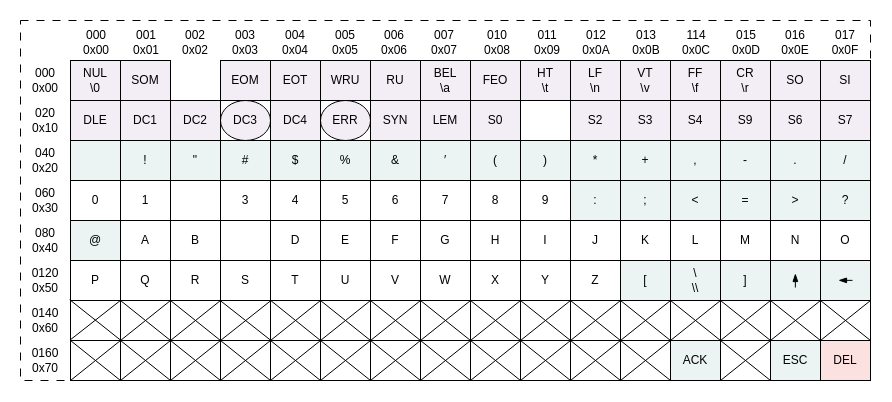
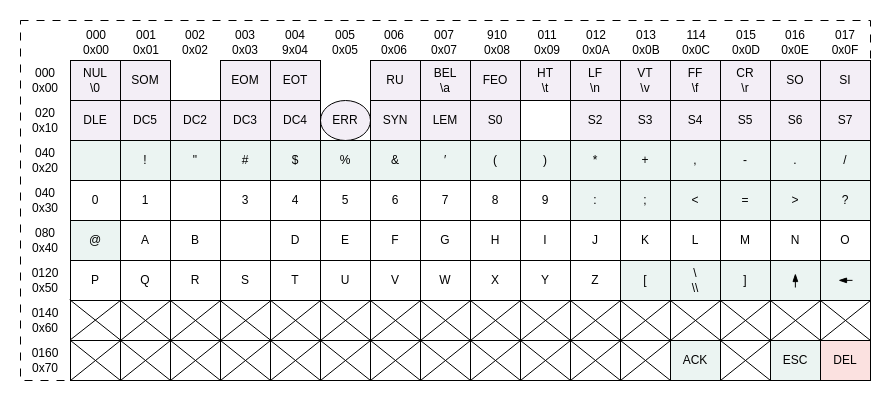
node "004 0x04": label "004 0x04" -> "004 9x04"
node "010 0x08": label "010 0x08" -> "910 0x08"
node "WRU": removed
node "DC1": label "DC1" -> "DC5"
node "DC3": shape ellipse -> rectangle
node "S9": label "S9" -> "S5"
node "060 0x30": label "060 0x30" -> "040 0x30"
